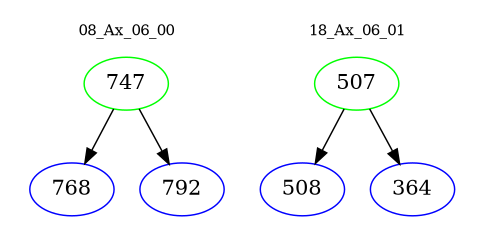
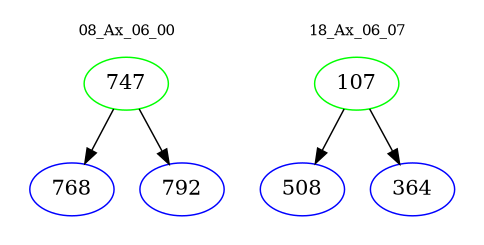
cluster "18_Ax_06_01": label "18_Ax_06_01" -> "18_Ax_06_07"
node "507": label "507" -> "107"
